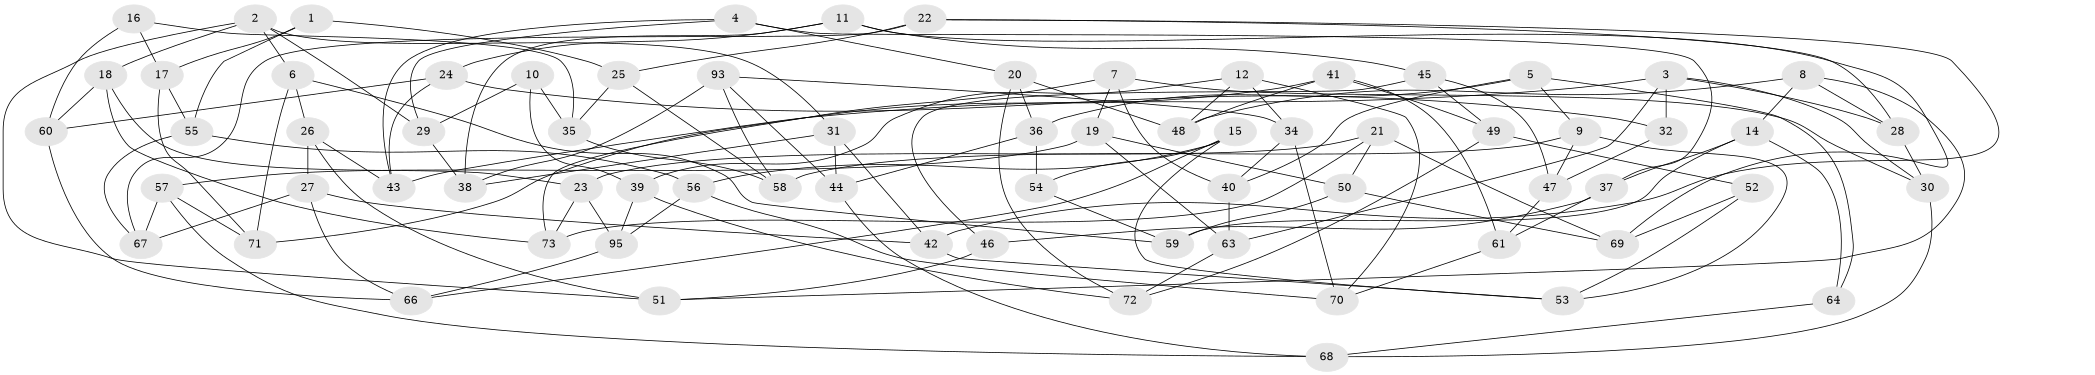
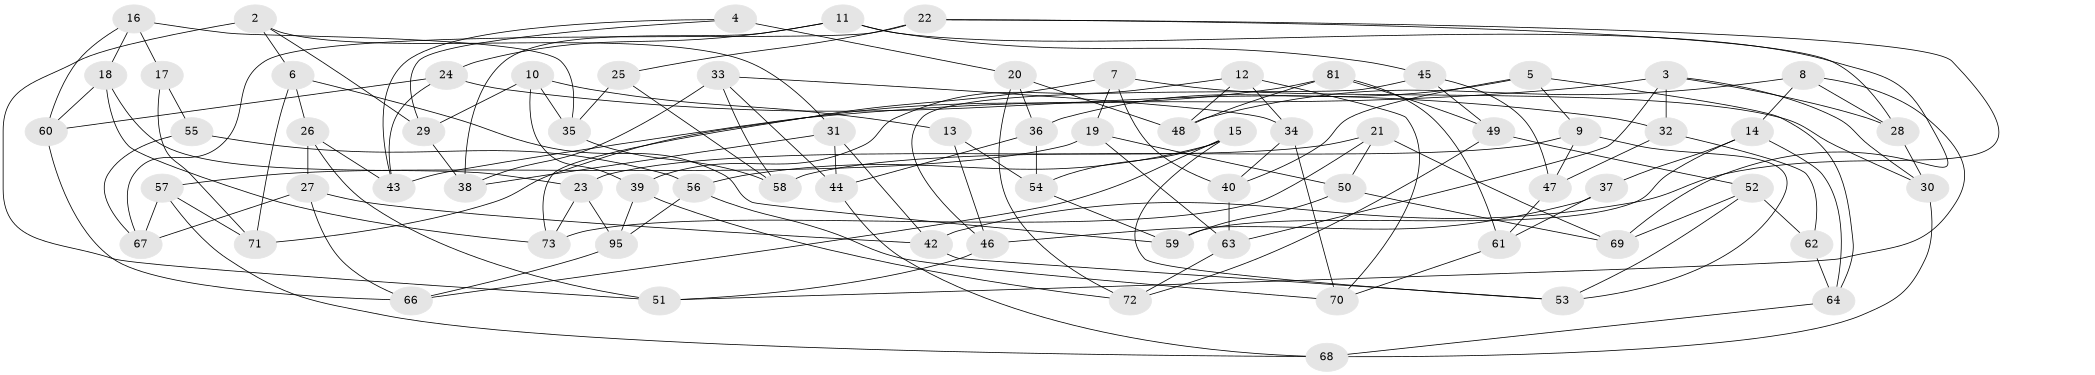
node "1": removed
edge "4" -- "37": removed
edge "2" -- "18": now "16" -- "18"
node "93": label "93" -> "33"
node "41": label "41" -> "81"
node "13": added
node "62": added
